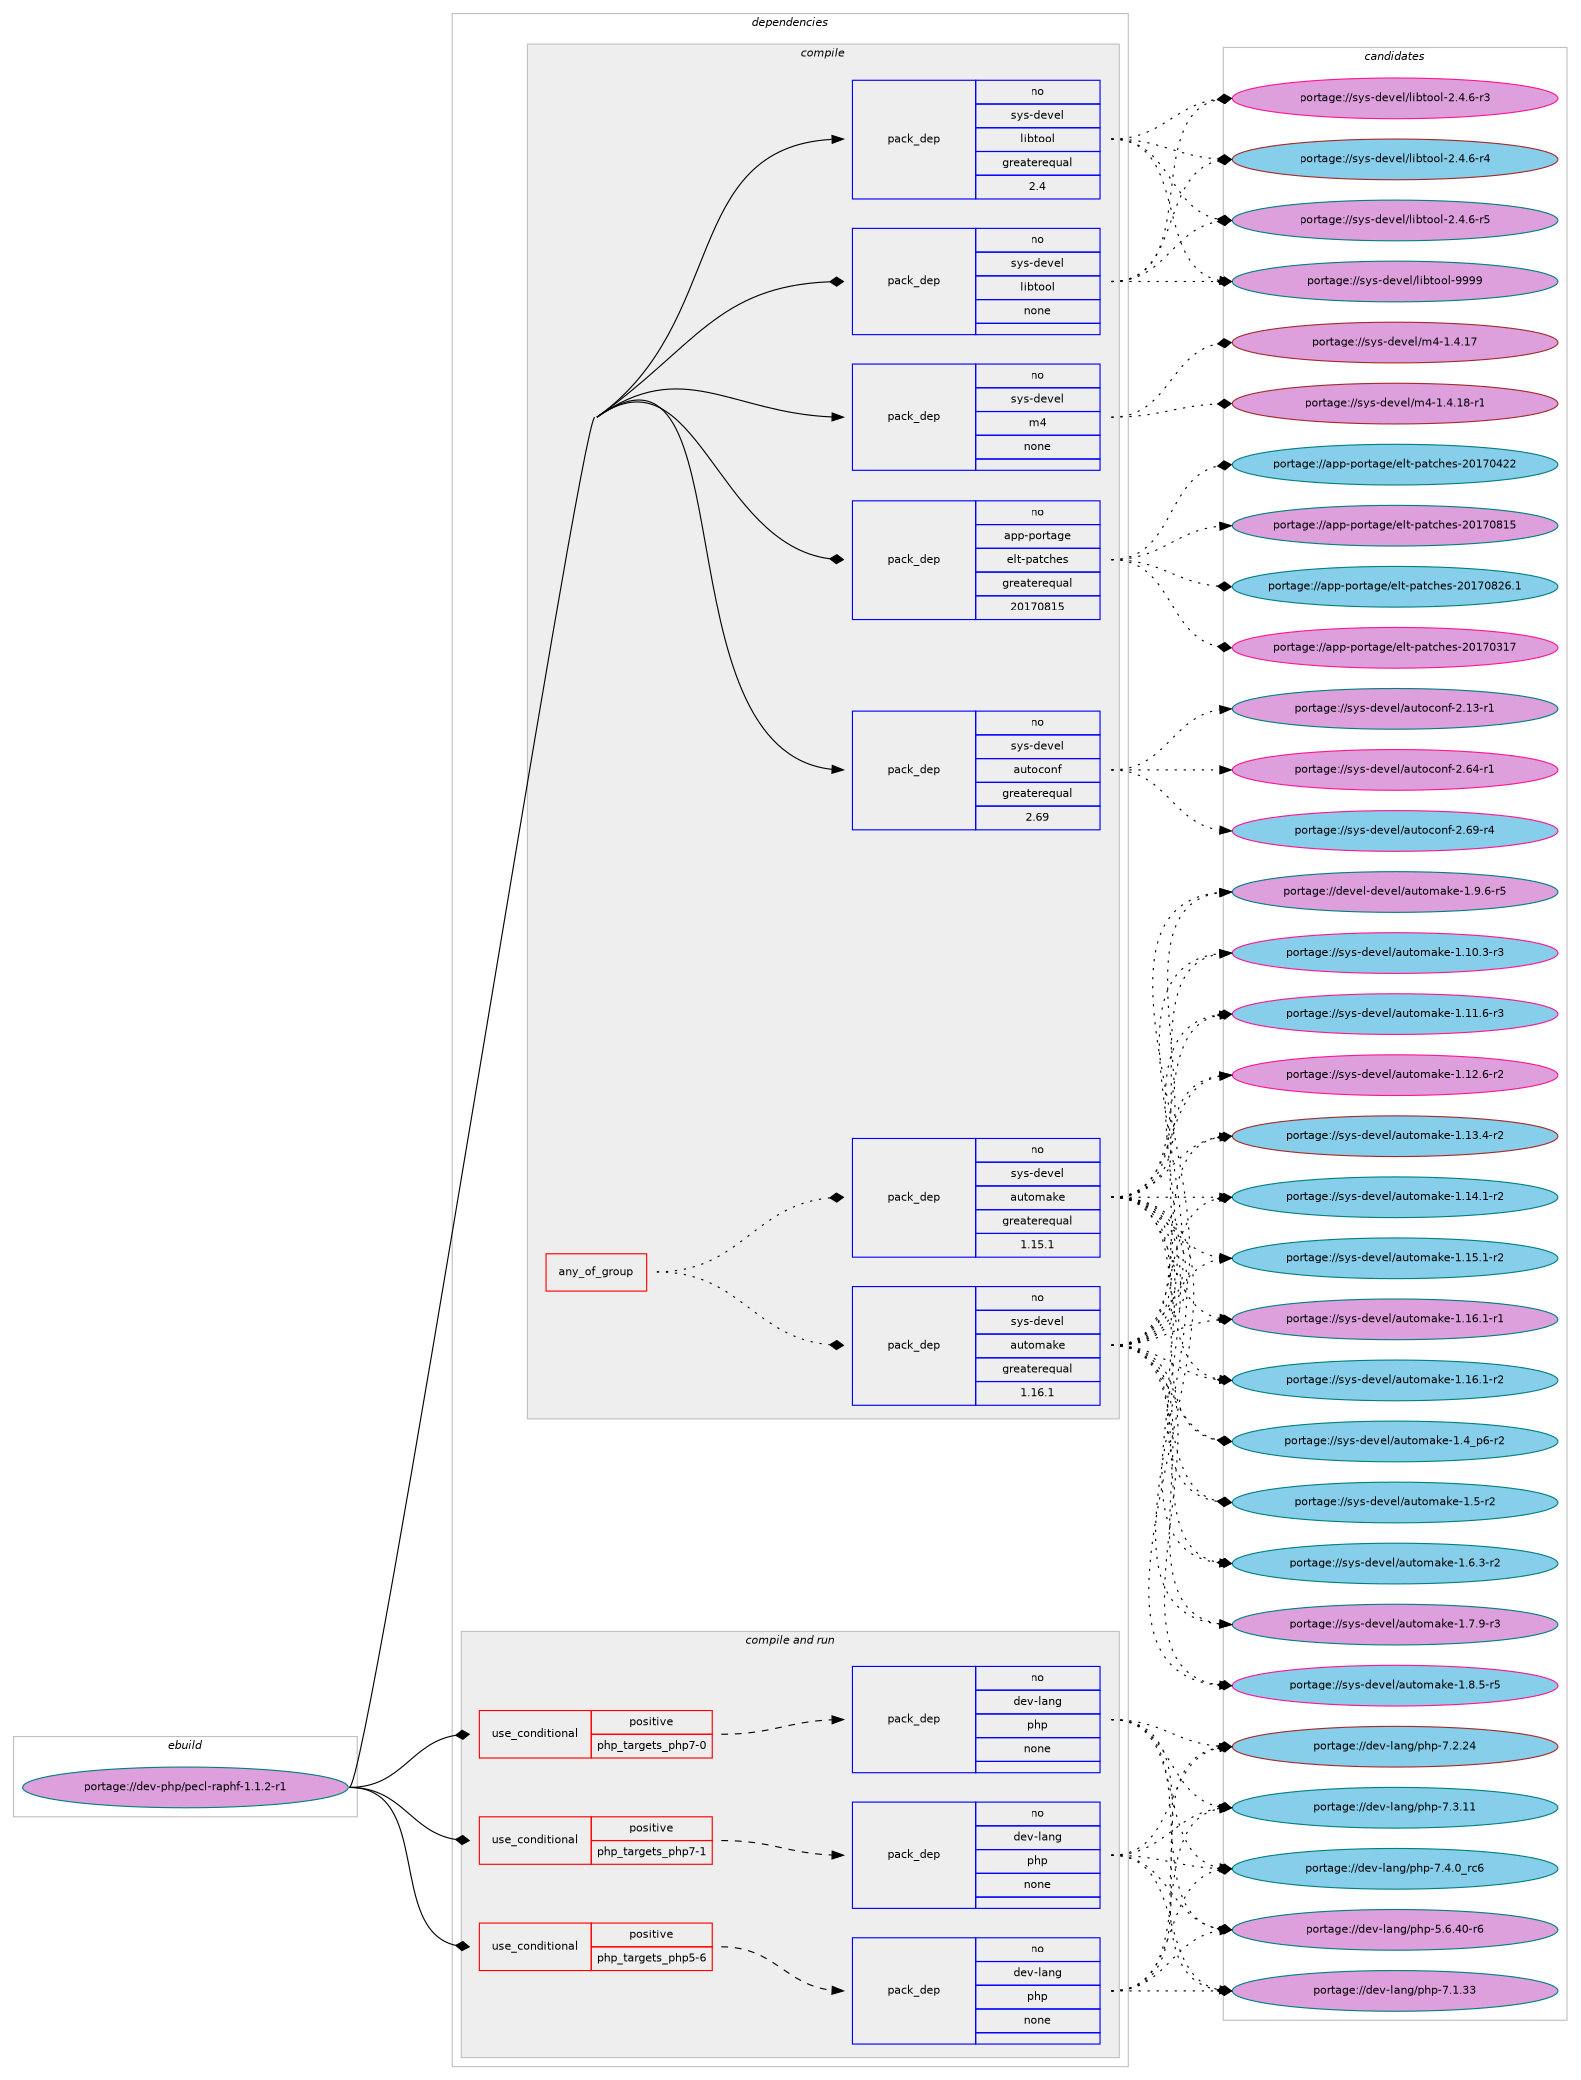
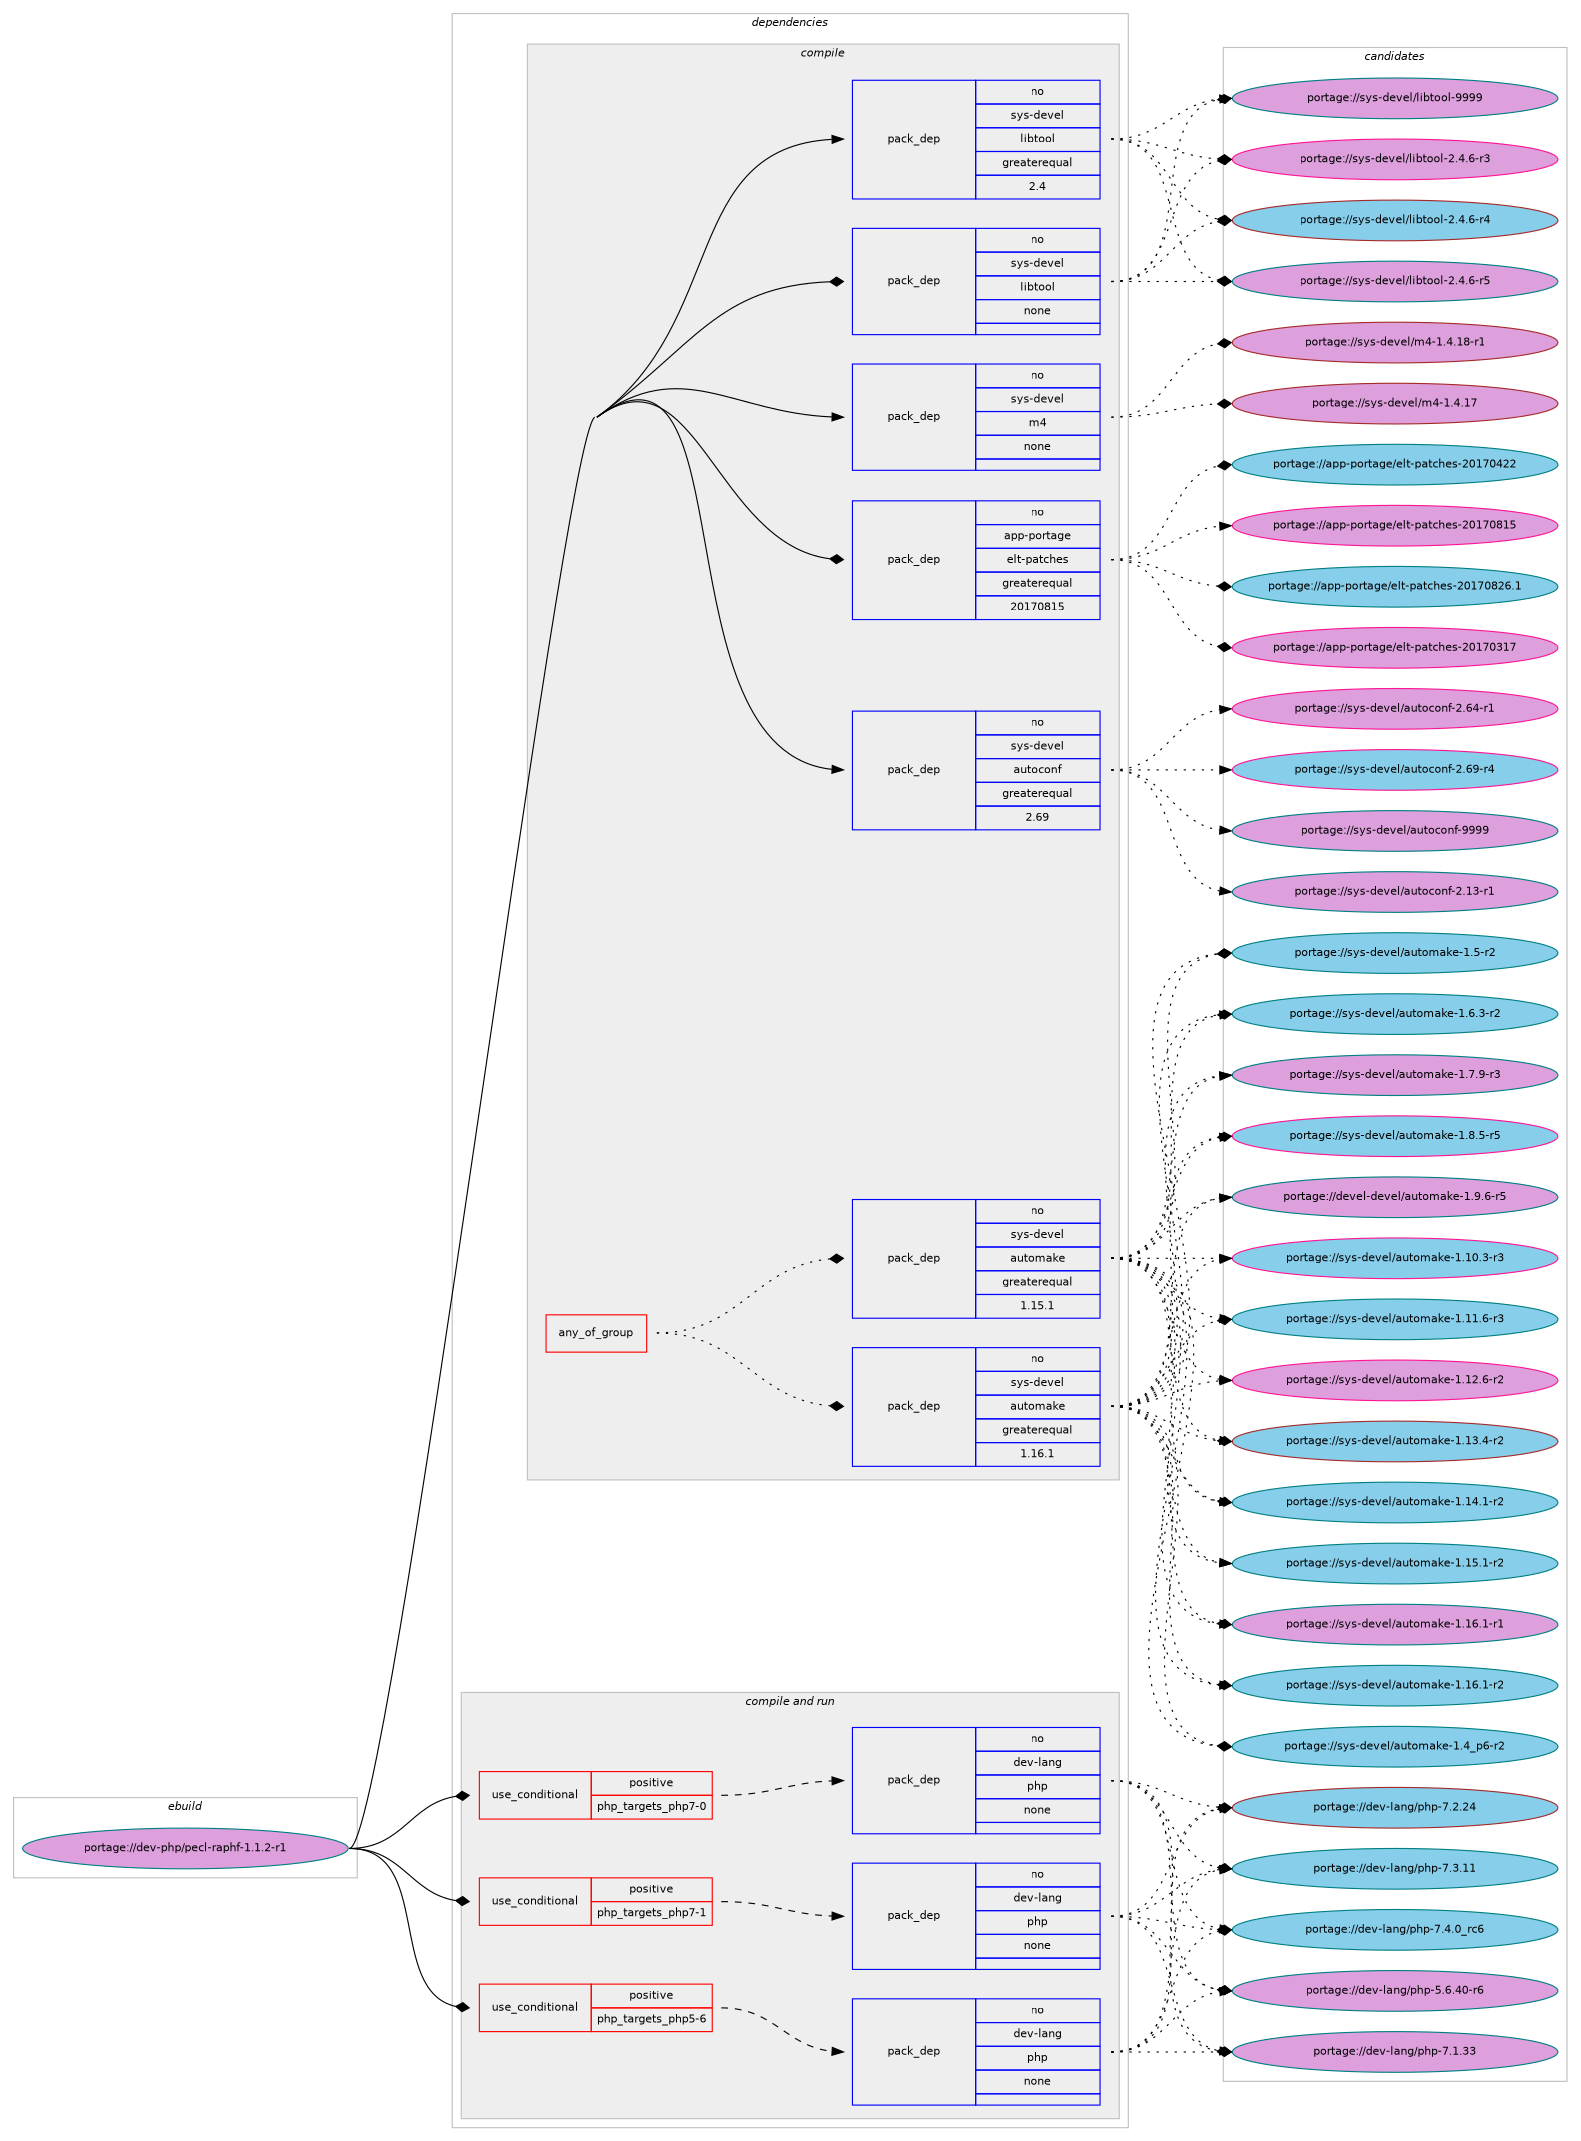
node "portage://app-portage/elt-patches-20170815": color teal -> deeppink
node "portage://sys-devel/autoconf-9999": added
node "portage://sys-devel/automake-1.11.6-r3": color deeppink -> teal
